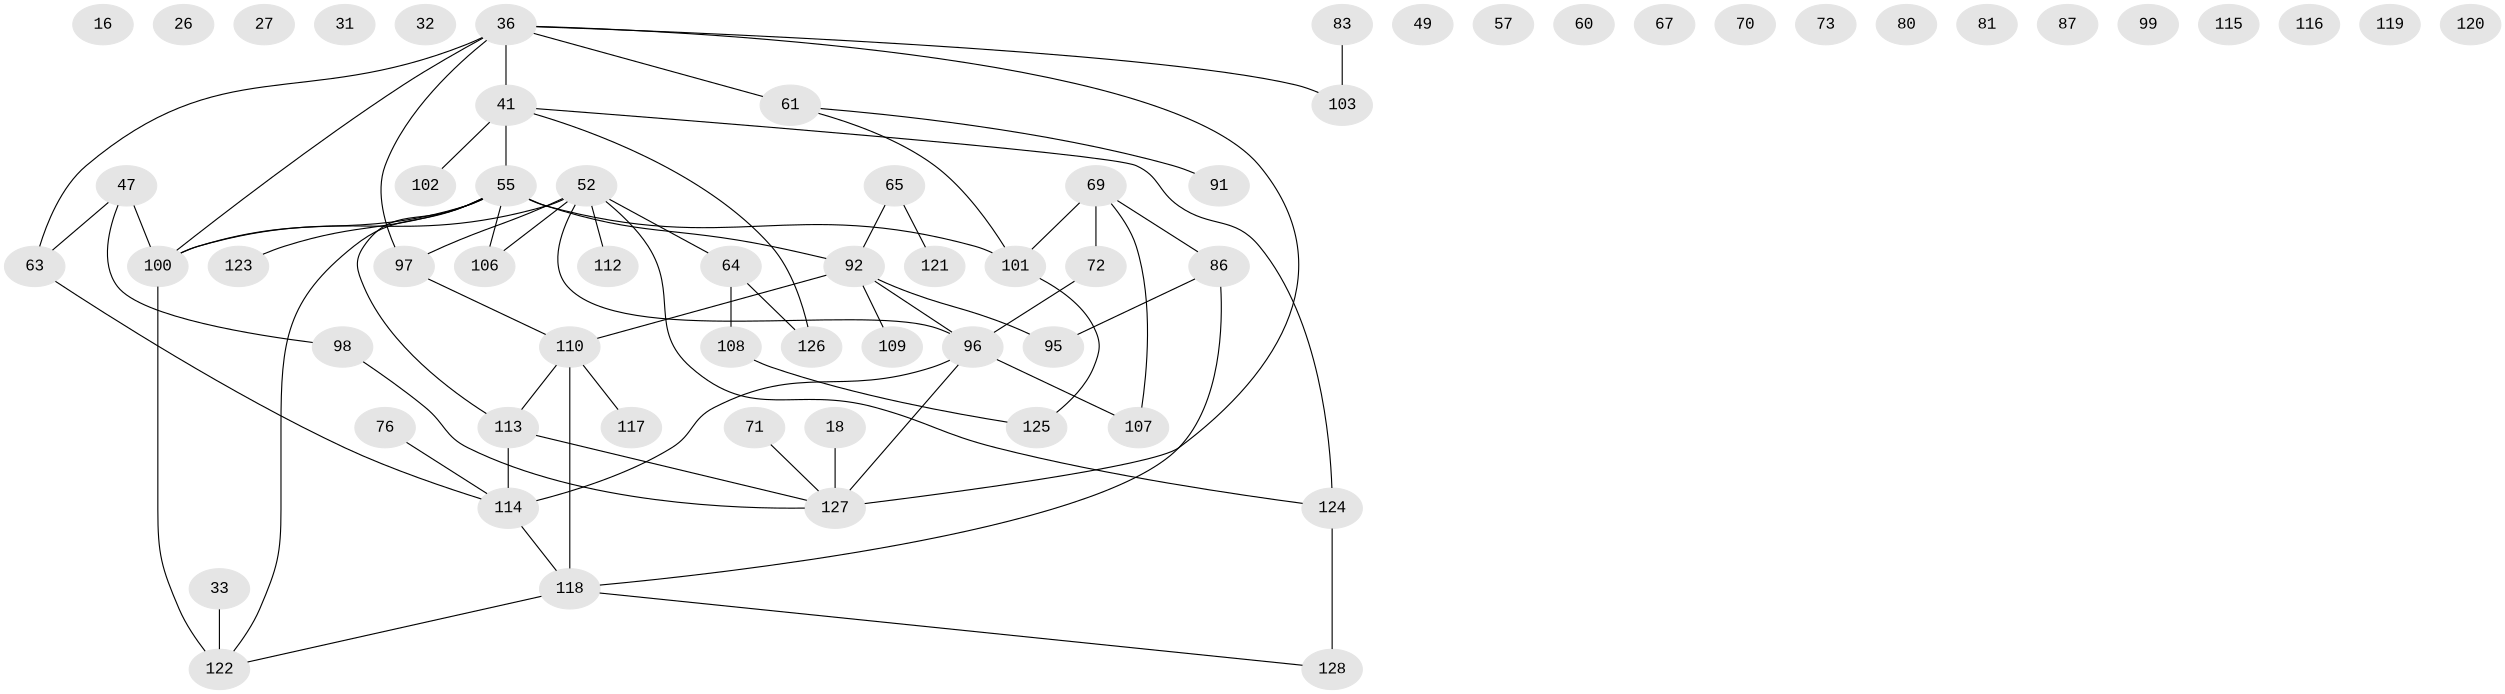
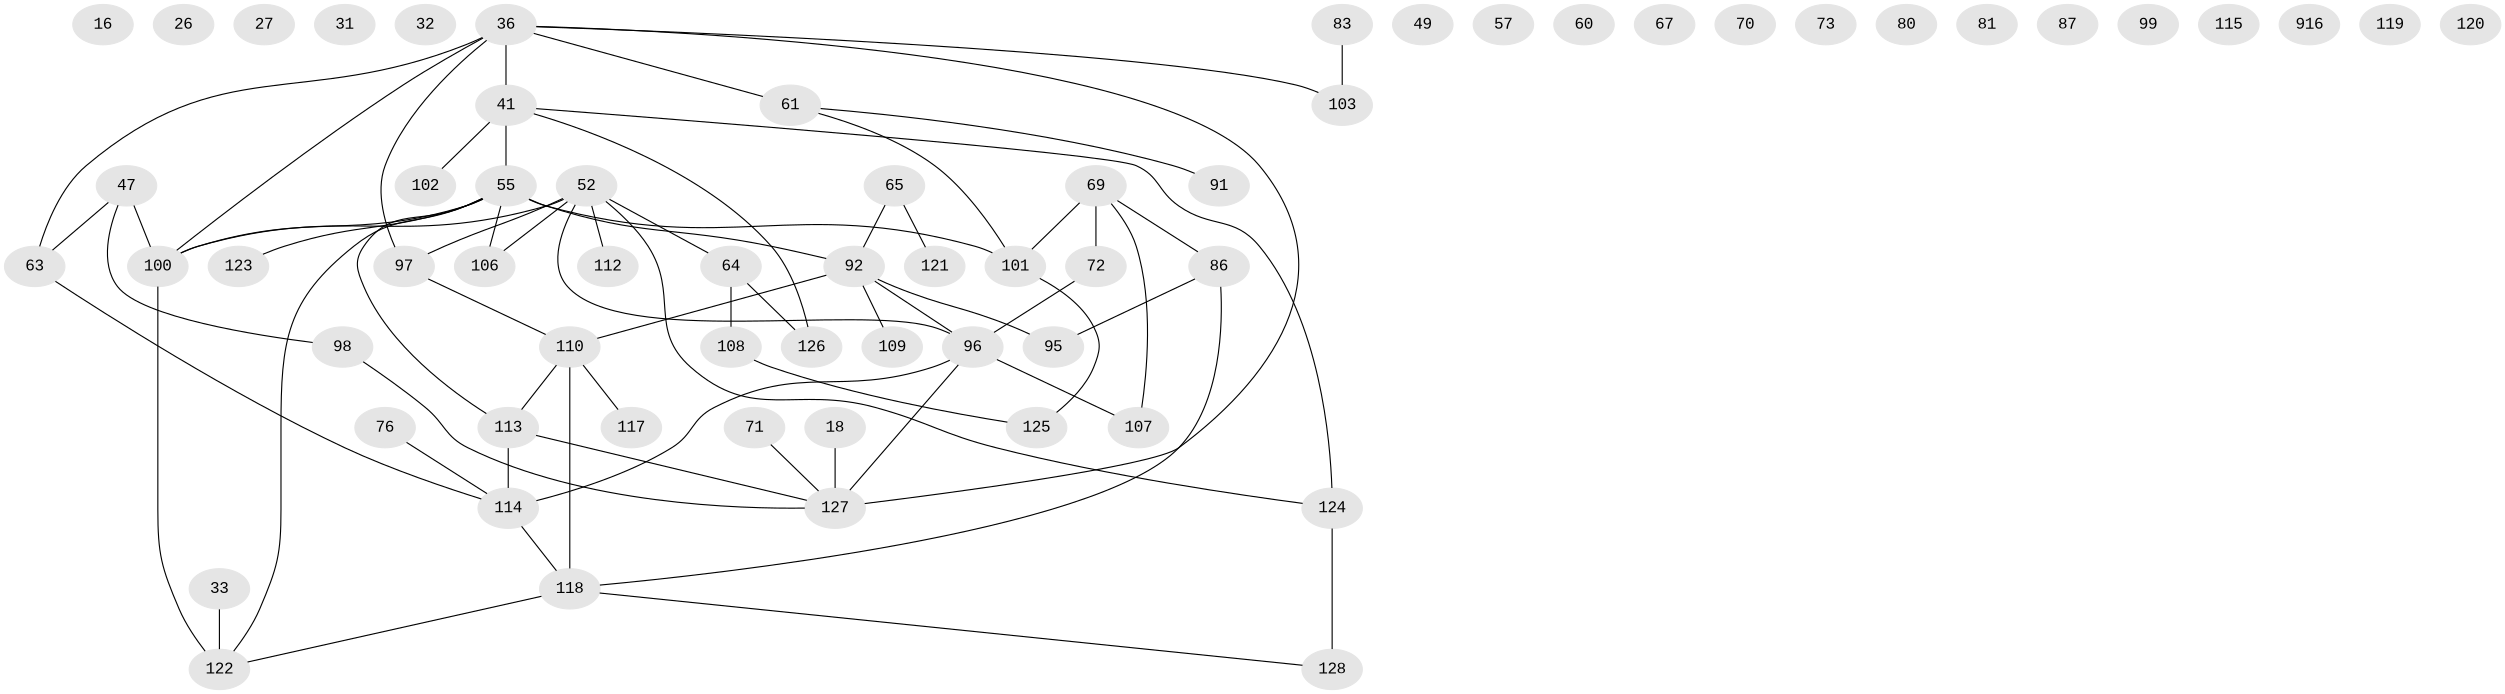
node "116": label "116" -> "916"
